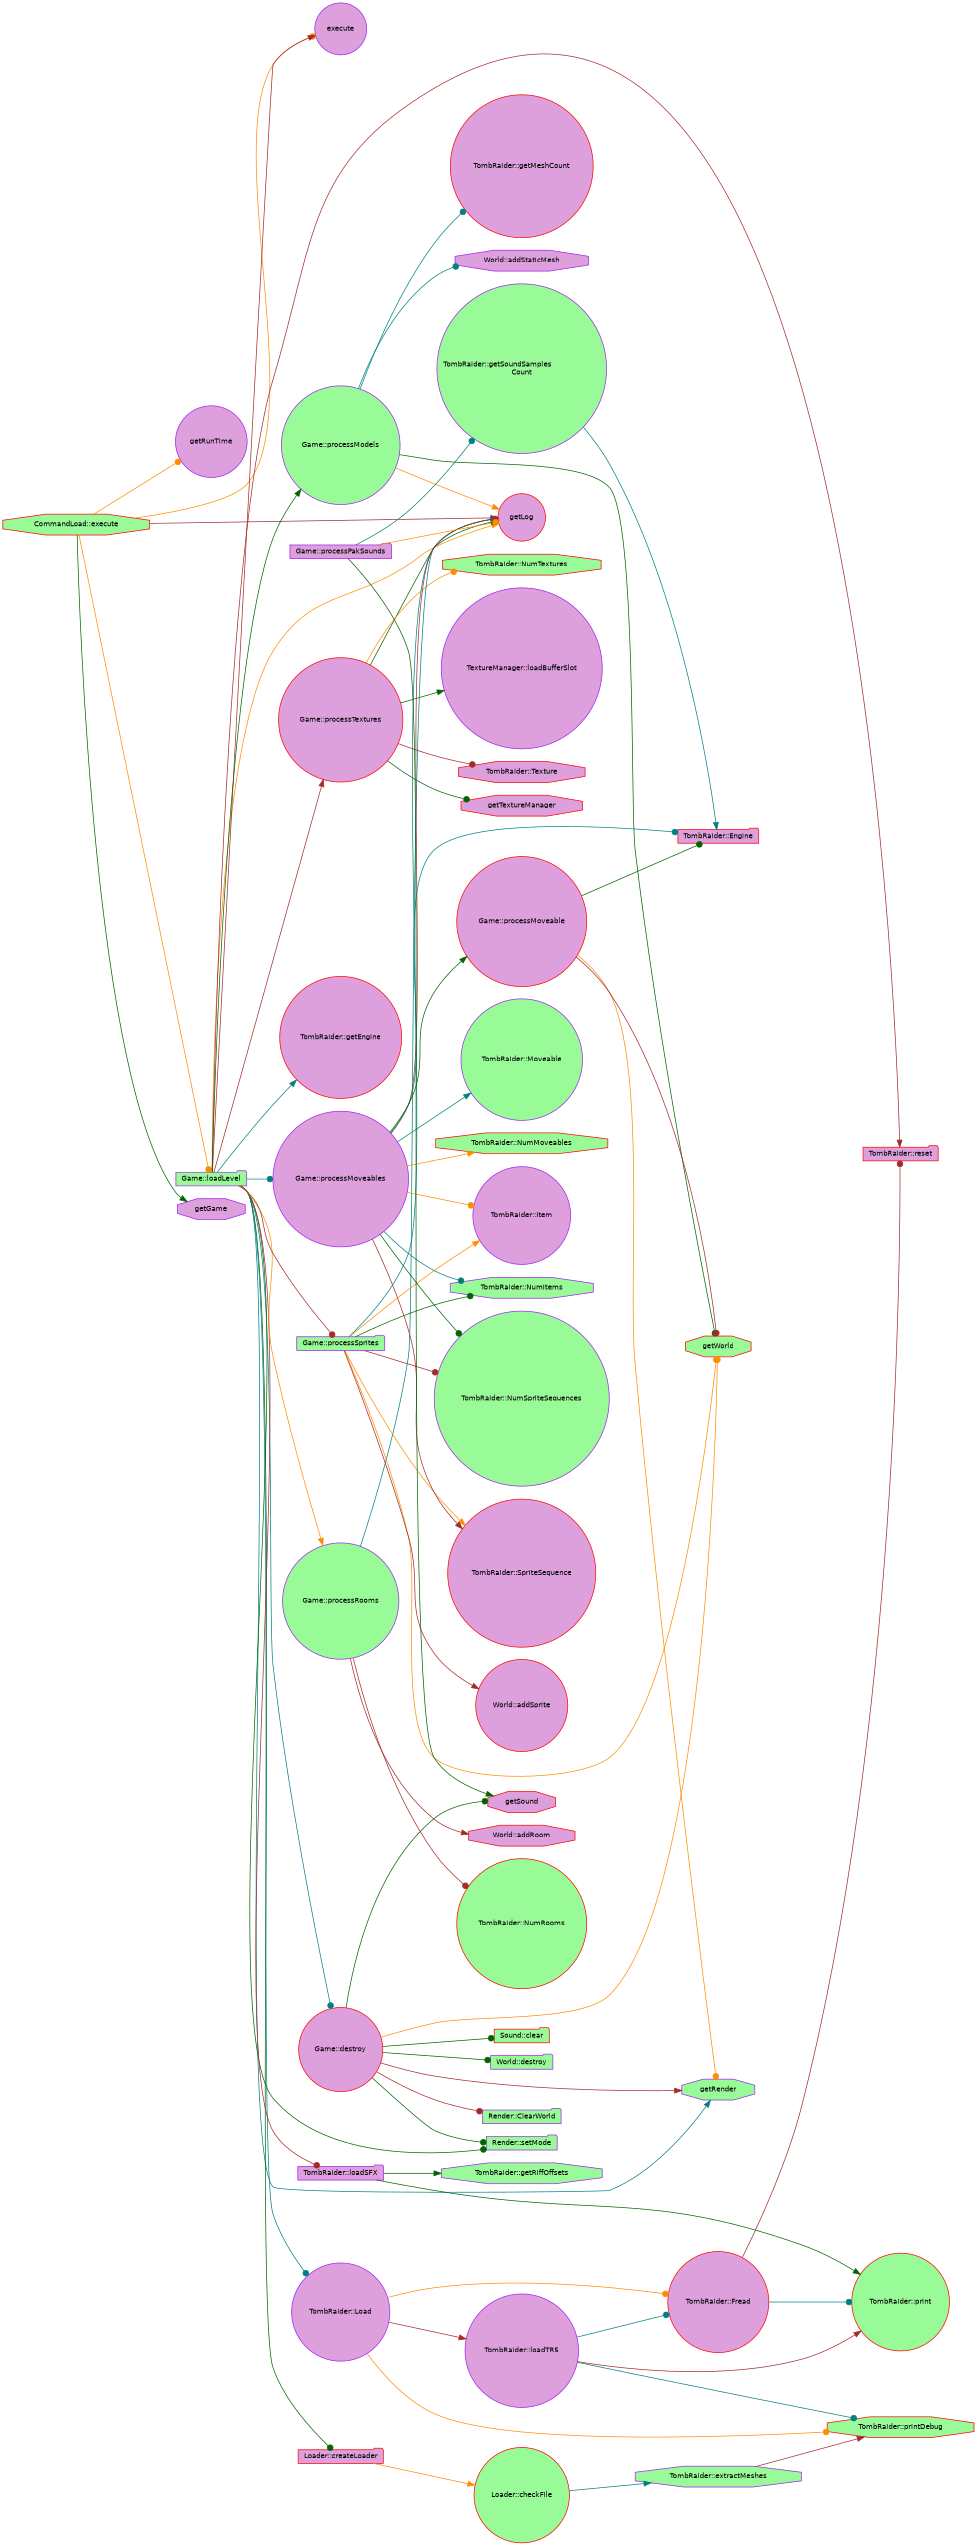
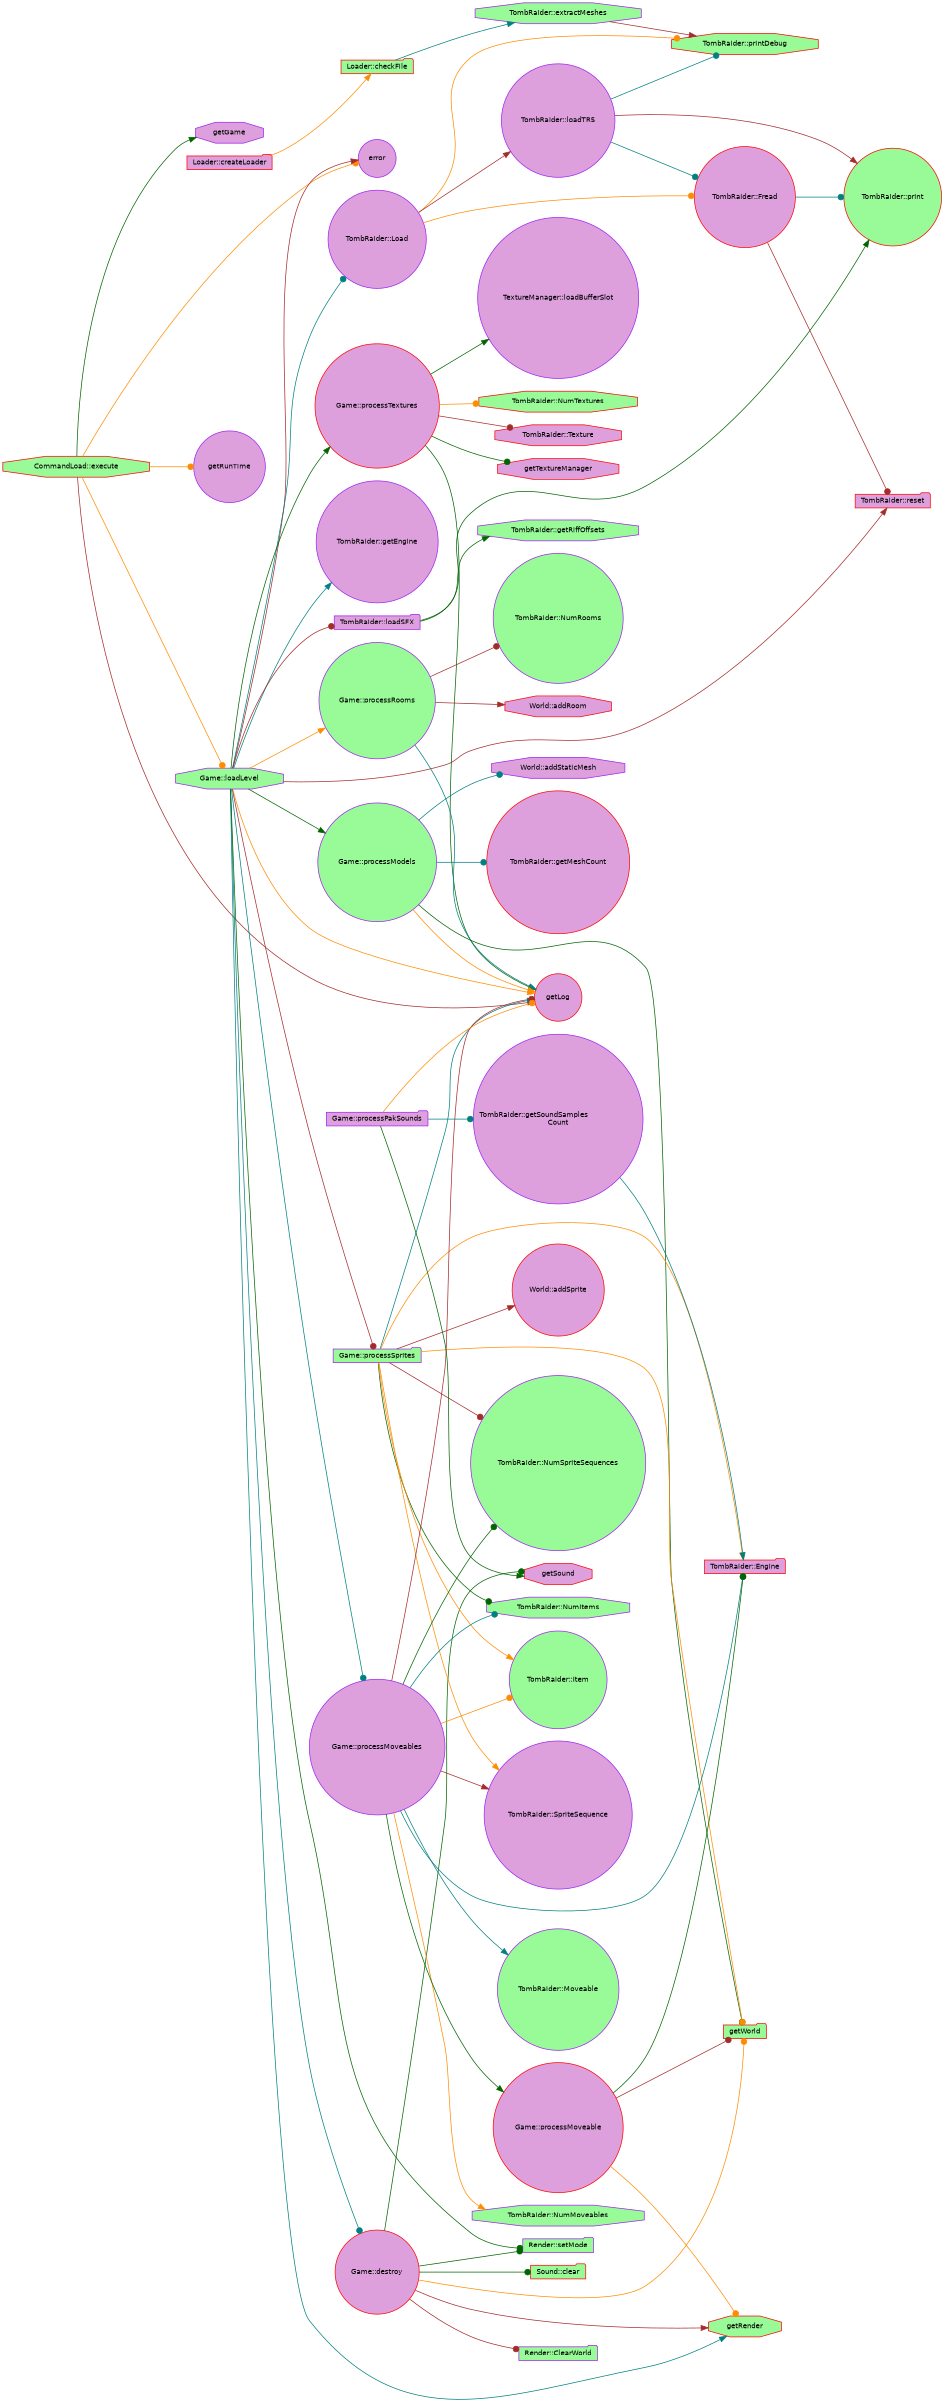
node "execute": label "execute" -> "error"
node "TombRaider::getSoundSamples Count": fillcolor palegreen -> plum
edge "Game::loadLevel" -> "Game::processTextures": color brown -> darkgreen
node "TombRaider::getEngine": color red -> purple
node "TombRaider::NumMoveables": color red -> purple
node "Game::loadLevel": shape folder -> octagon
node "TombRaider::Item": fillcolor plum -> palegreen
edge "Game::processSprites" -> "TombRaider::Engine": added
node "getWorld": shape octagon -> folder
node "TombRaider::SpriteSequence": color red -> purple
edge "Game::loadLevel" -> "Loader::createLoader": removed
node "TombRaider::NumRooms": color red -> purple
node "World::destroy": removed
node "getRender": color purple -> red
node "Loader::checkFile": shape circle -> folder
